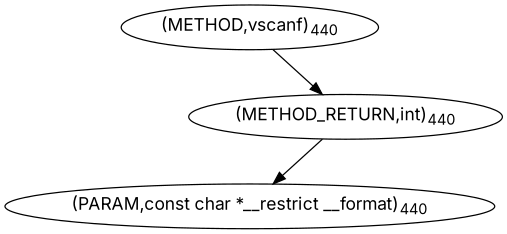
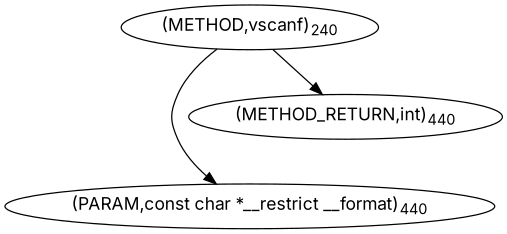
node "(METHOD,vscanf)": text "440" -> "240"
edge "(METHOD_RETURN,int)" -> "(PARAM,const char *__restrict __format)": now "(METHOD,vscanf)" -> "(PARAM,const char *__restrict __format)"
